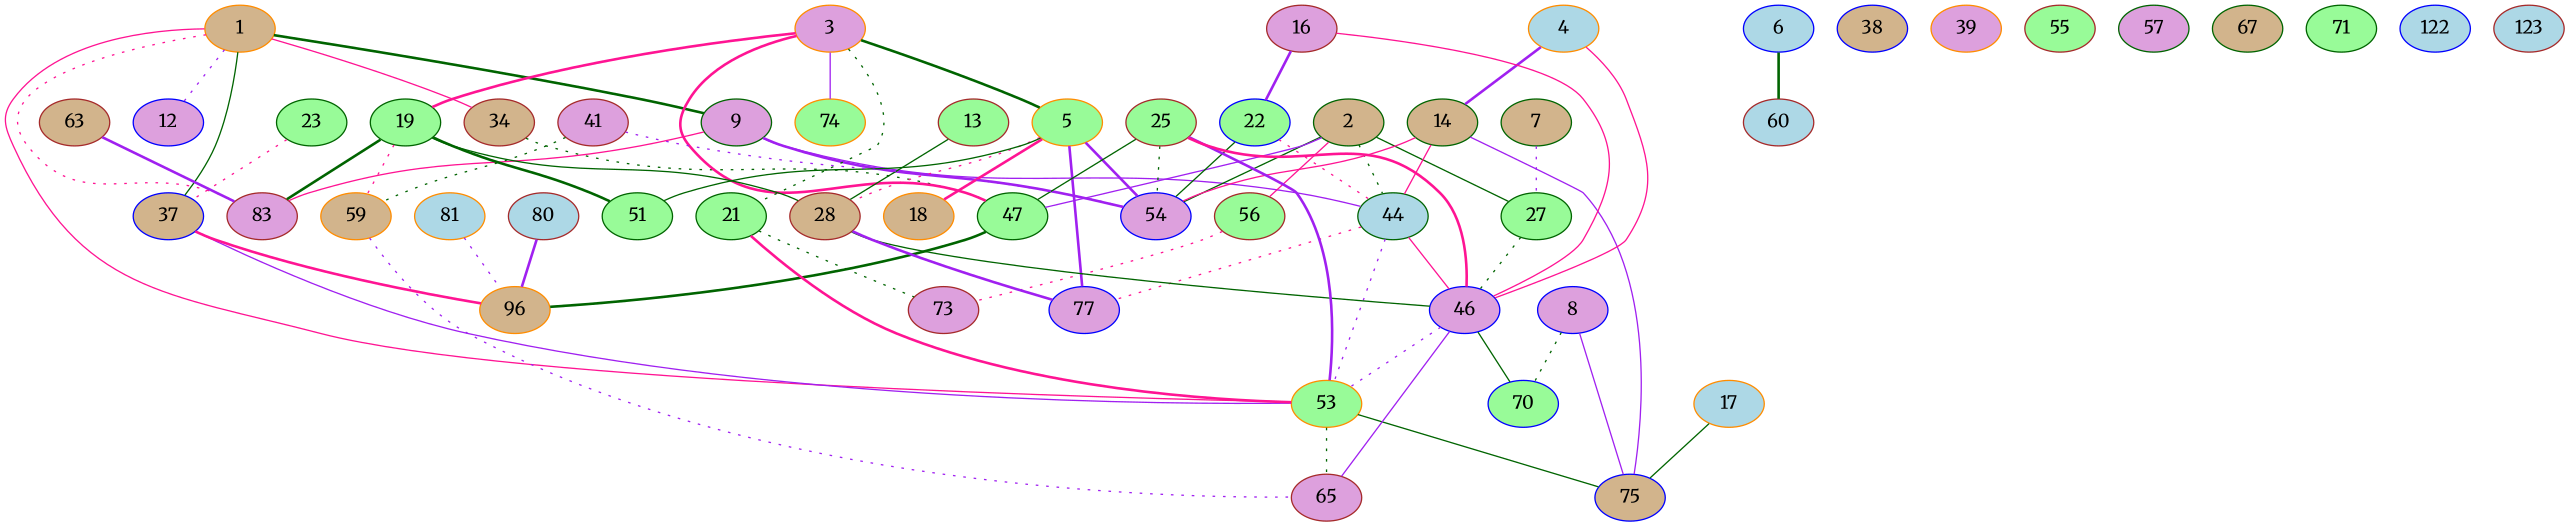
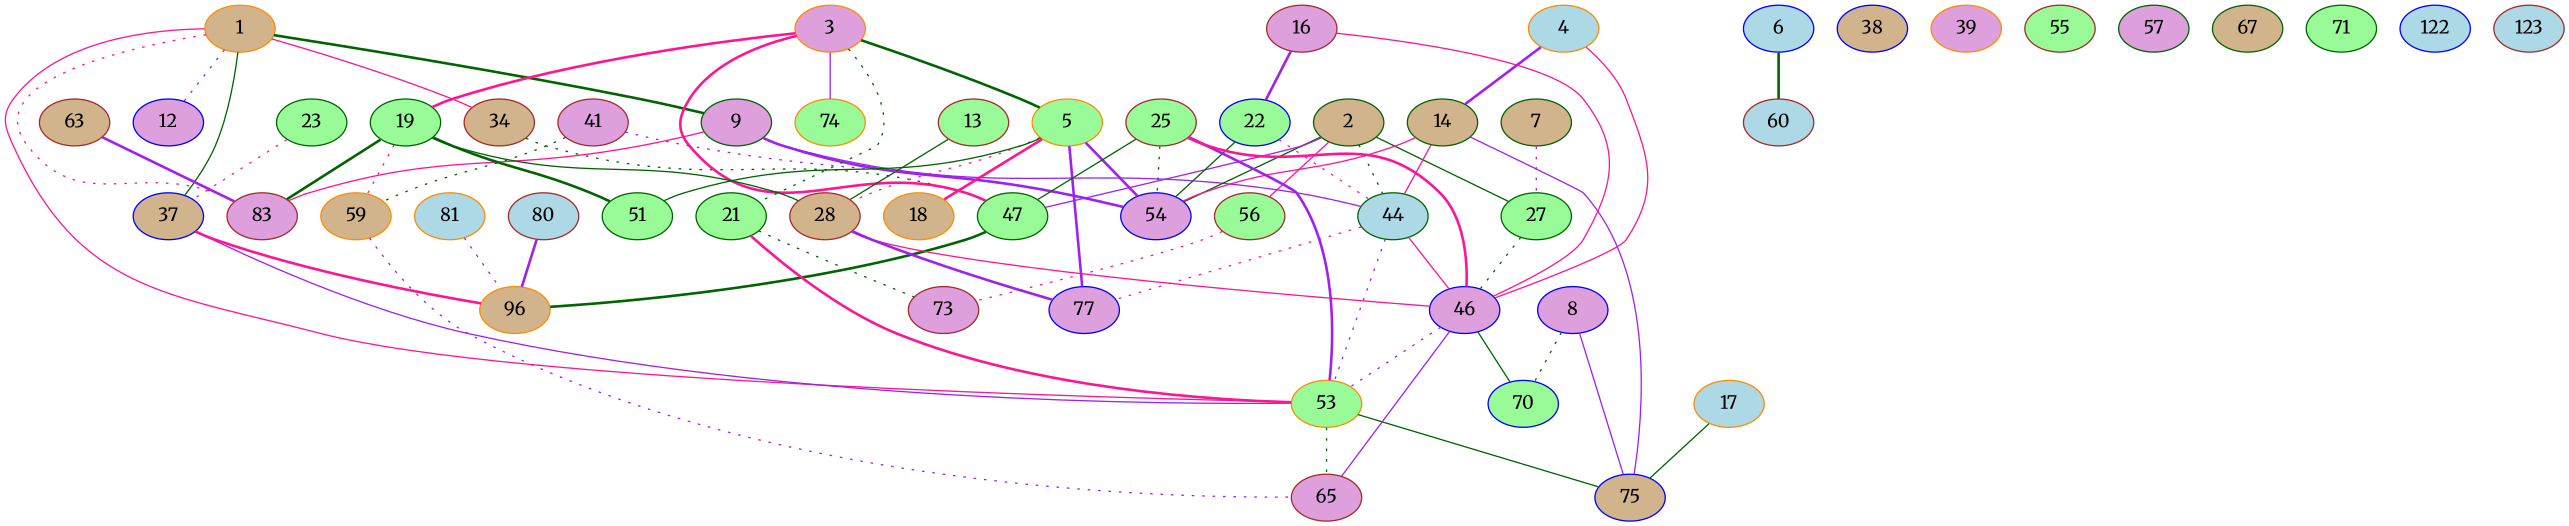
edge "28" -- "46": color darkgreen -> deeppink
